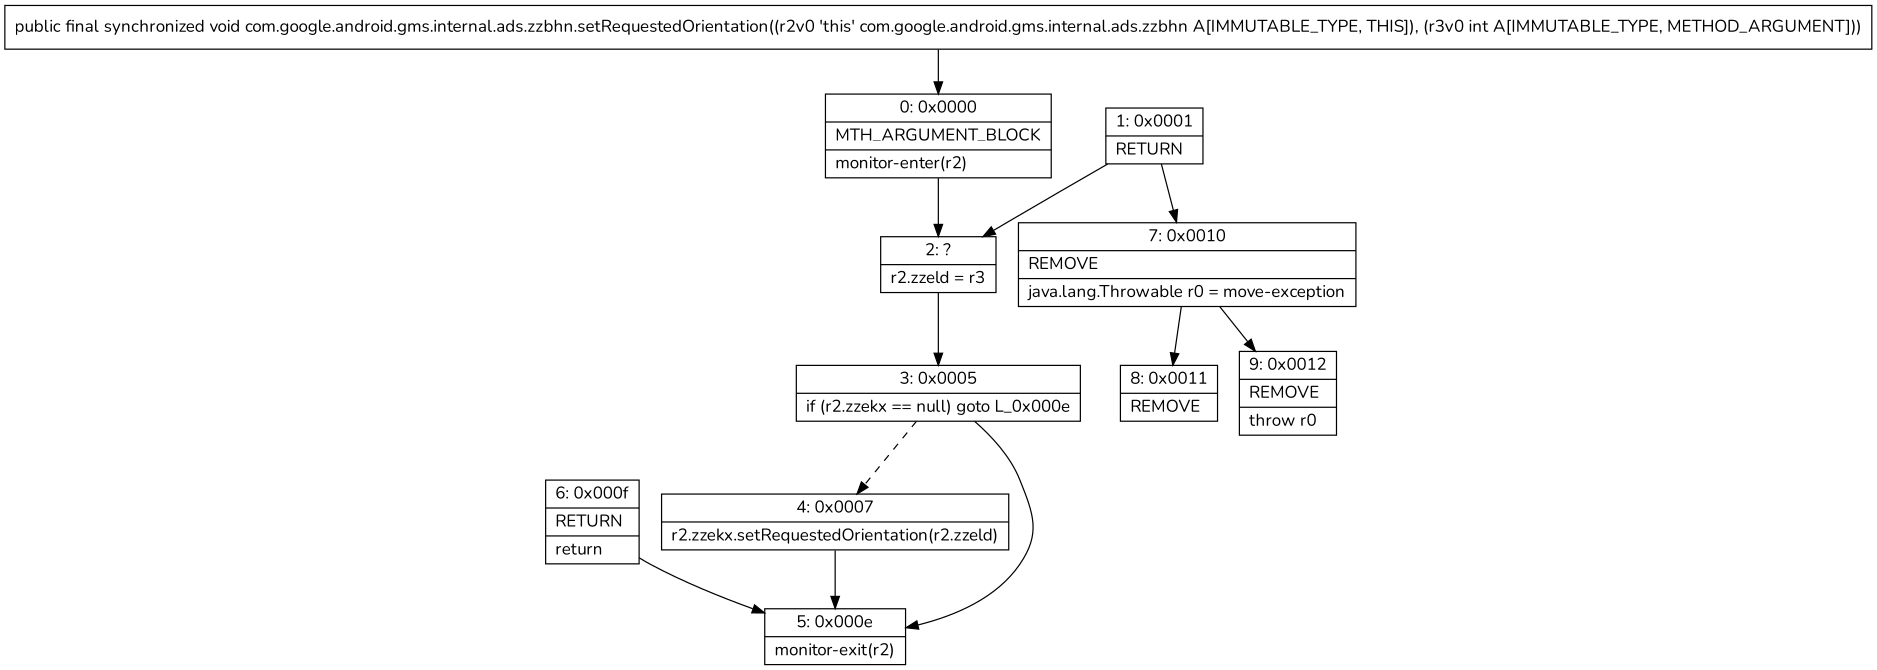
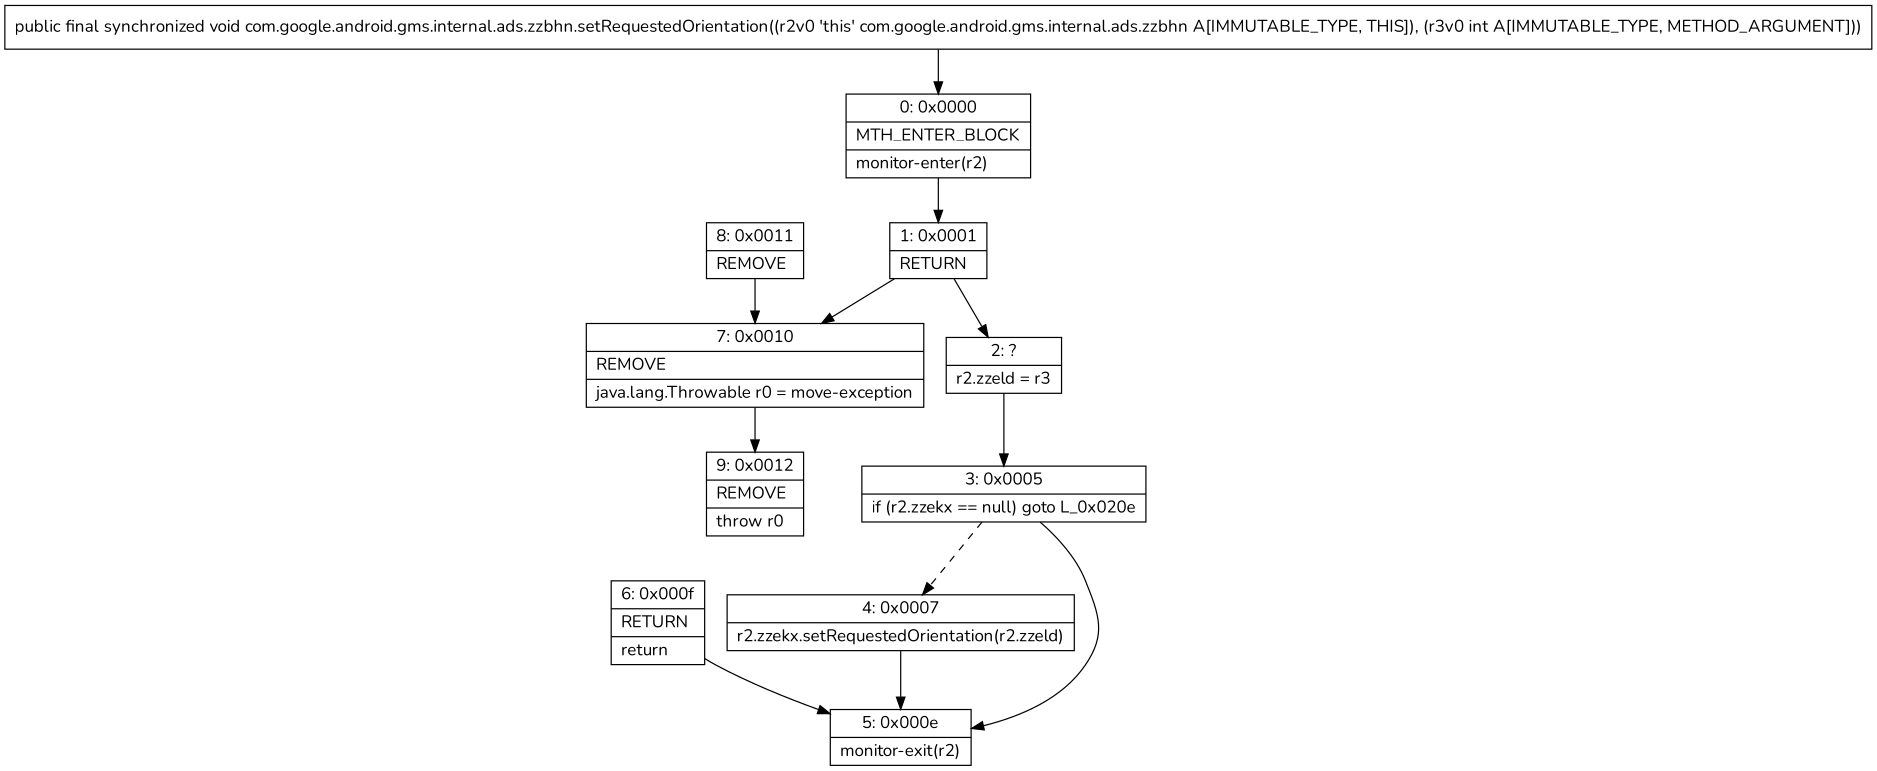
node "0: 0x0000": text "MTH_ARGUMENT_BLOCK" -> "MTH_ENTER_BLOCK"
edge "0: 0x0000" -> "2: ?": now "0: 0x0000" -> "1: 0x0001"
edge "7: 0x0010" -> "8: 0x0011": reversed
node "3: 0x0005": text "if (r2.zzekx == null) goto L_0x000e" -> "if (r2.zzekx == null) goto L_0x020e"
